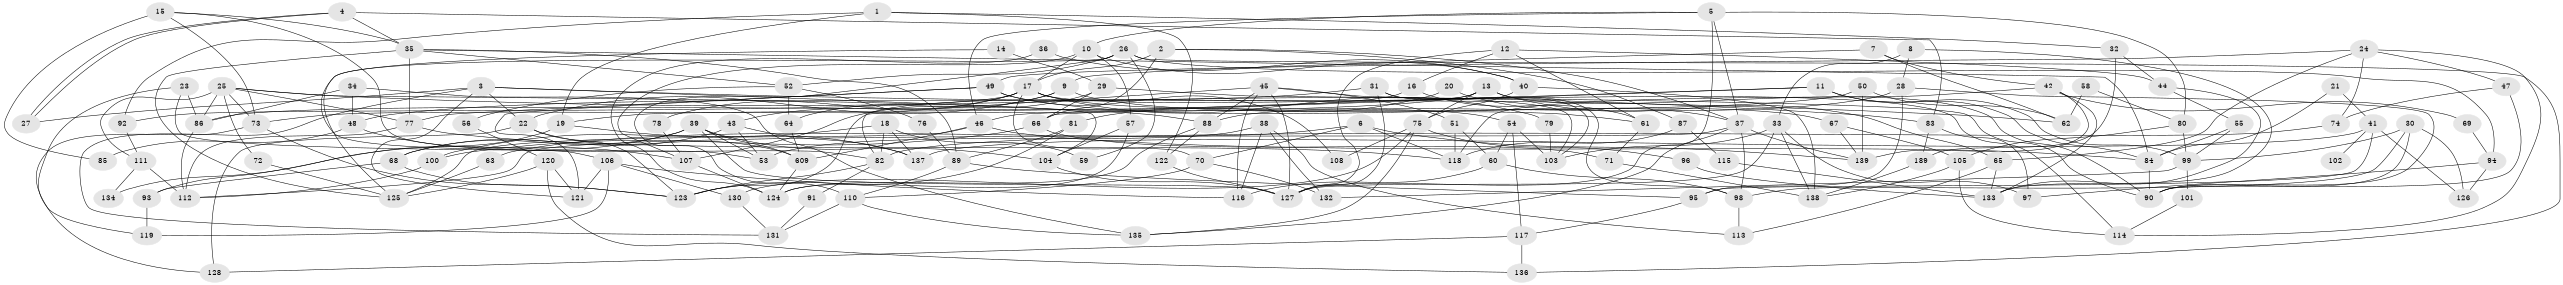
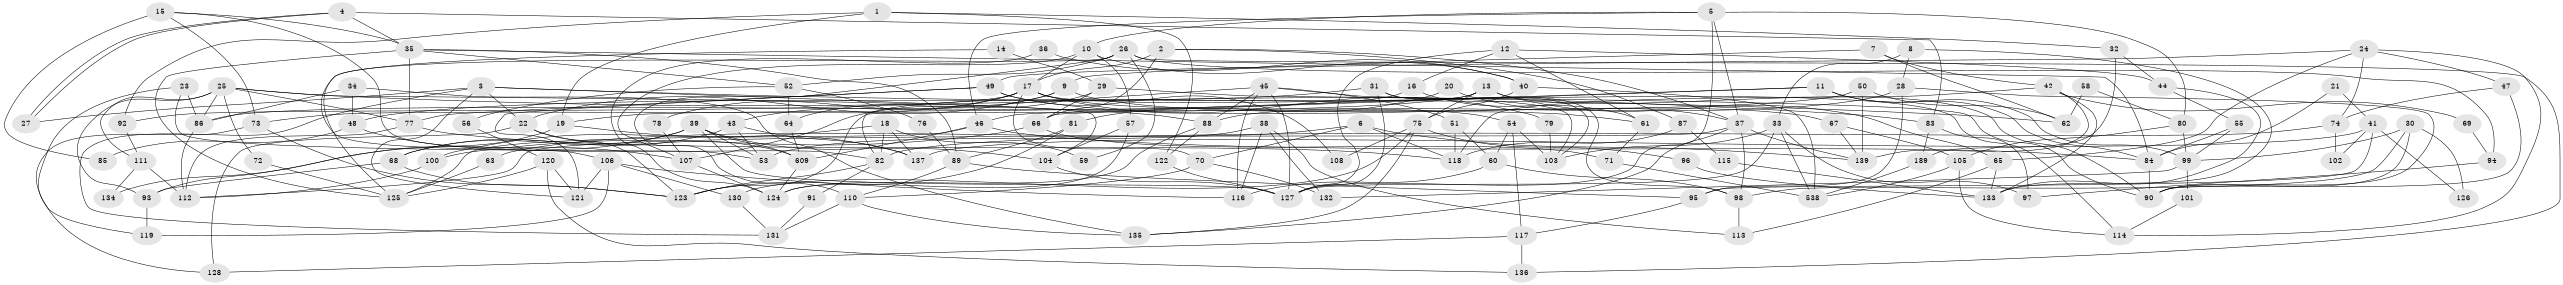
edge "25" -- "73": now "25" -- "93"
edge "74" -- "102": added
edge "94" -- "126": removed
node "138": label "138" -> "538"
